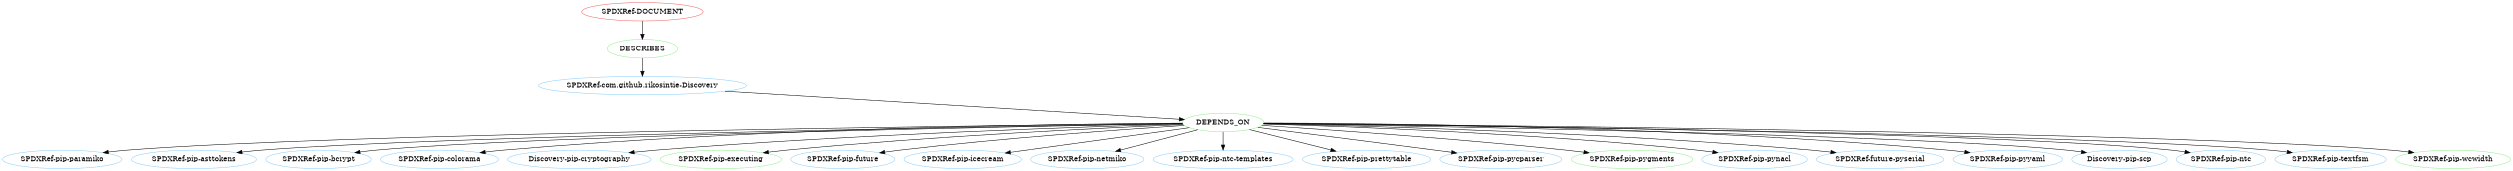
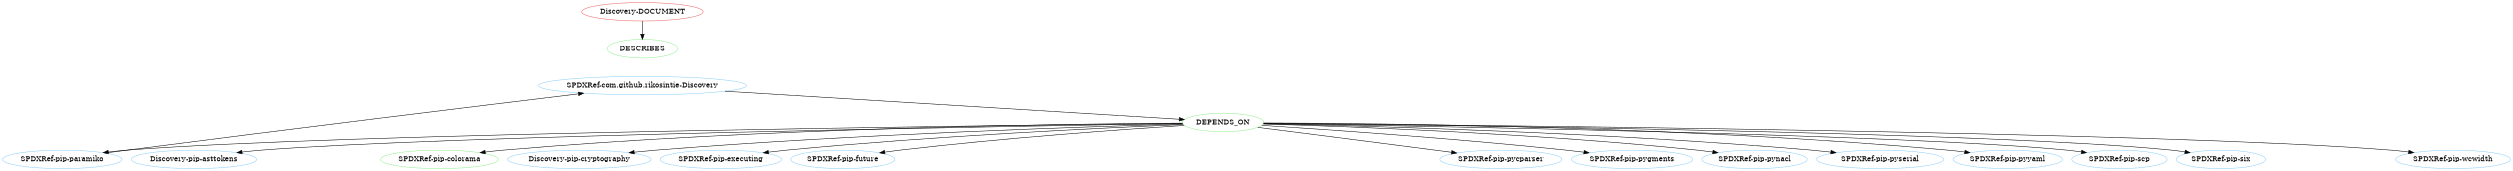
node "SPDXRef-DOCUMENT": label "SPDXRef-DOCUMENT" -> "Discovery-DOCUMENT"
edge "DESCRIBES" -> "SPDXRef-com.github.rikosintie-Discovery": now "SPDXRef-pip-paramiko" -> "SPDXRef-com.github.rikosintie-Discovery"
node "SPDXRef-pip-asttokens": label "SPDXRef-pip-asttokens" -> "Discovery-pip-asttokens"
node "SPDXRef-pip-bcrypt": removed
node "SPDXRef-pip-colorama": color lightskyblue -> lightgreen
node "SPDXRef-pip-executing": color lightgreen -> lightskyblue
node "SPDXRef-pip-icecream": removed
node "SPDXRef-pip-netmiko": removed
node "SPDXRef-pip-ntc-templates": removed
node "SPDXRef-pip-prettytable": removed
node "SPDXRef-pip-pygments": color lightgreen -> lightskyblue
node "SPDXRef-future-pyserial": label "SPDXRef-future-pyserial" -> "SPDXRef-pip-pyserial"
node "Discovery-pip-scp": label "Discovery-pip-scp" -> "SPDXRef-pip-scp"
node "SPDXRef-pip-ntc": label "SPDXRef-pip-ntc" -> "SPDXRef-pip-six"
node "SPDXRef-pip-textfsm": removed
node "SPDXRef-pip-wcwidth": color lightgreen -> lightskyblue
